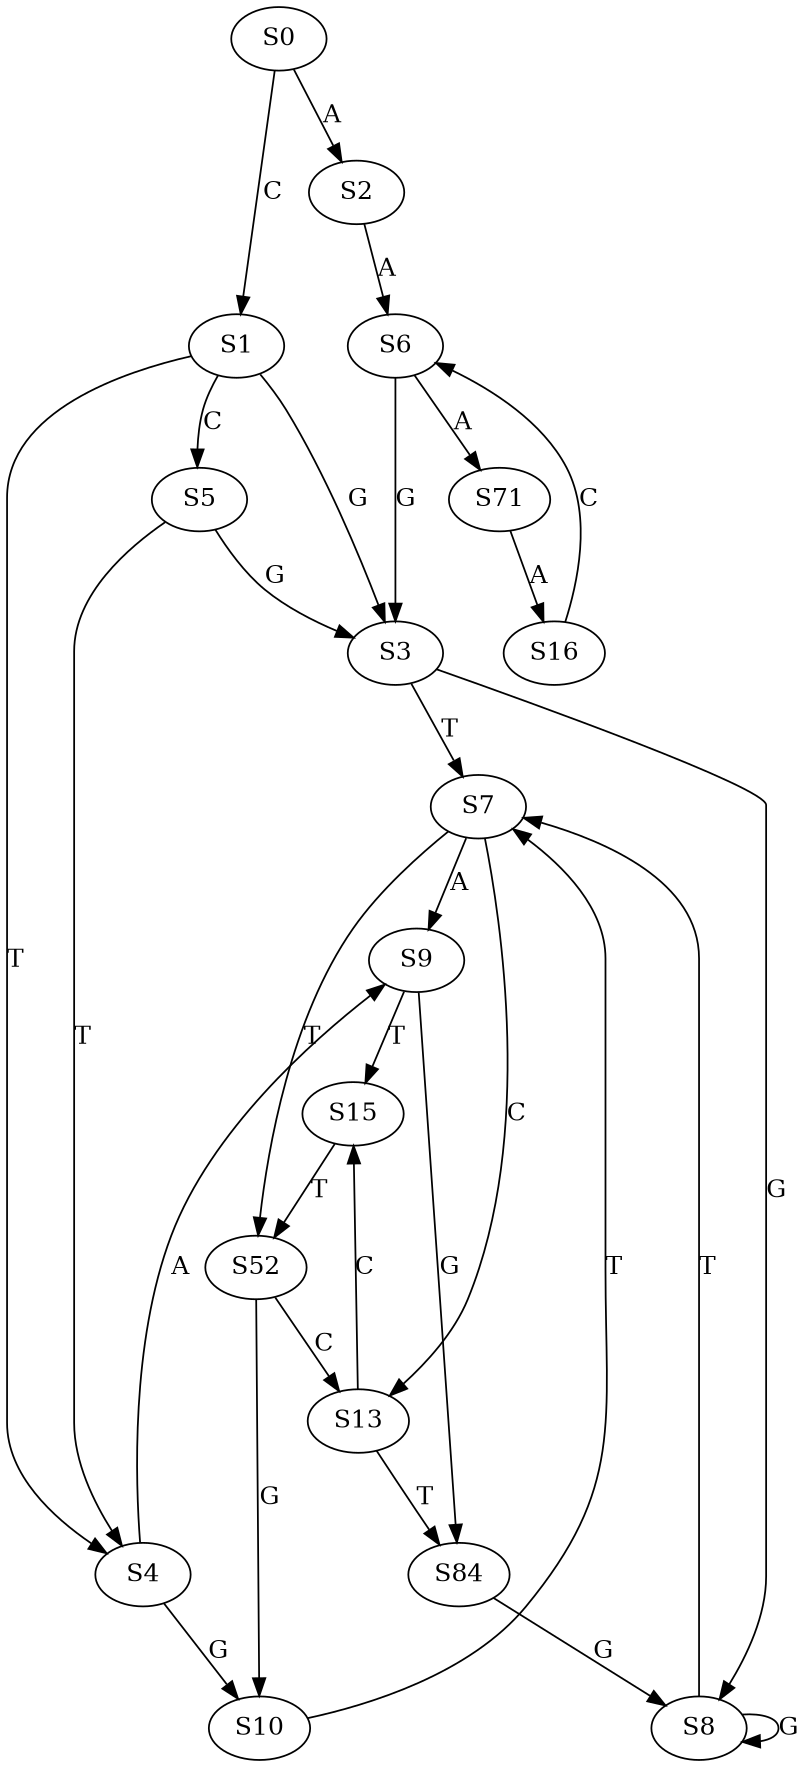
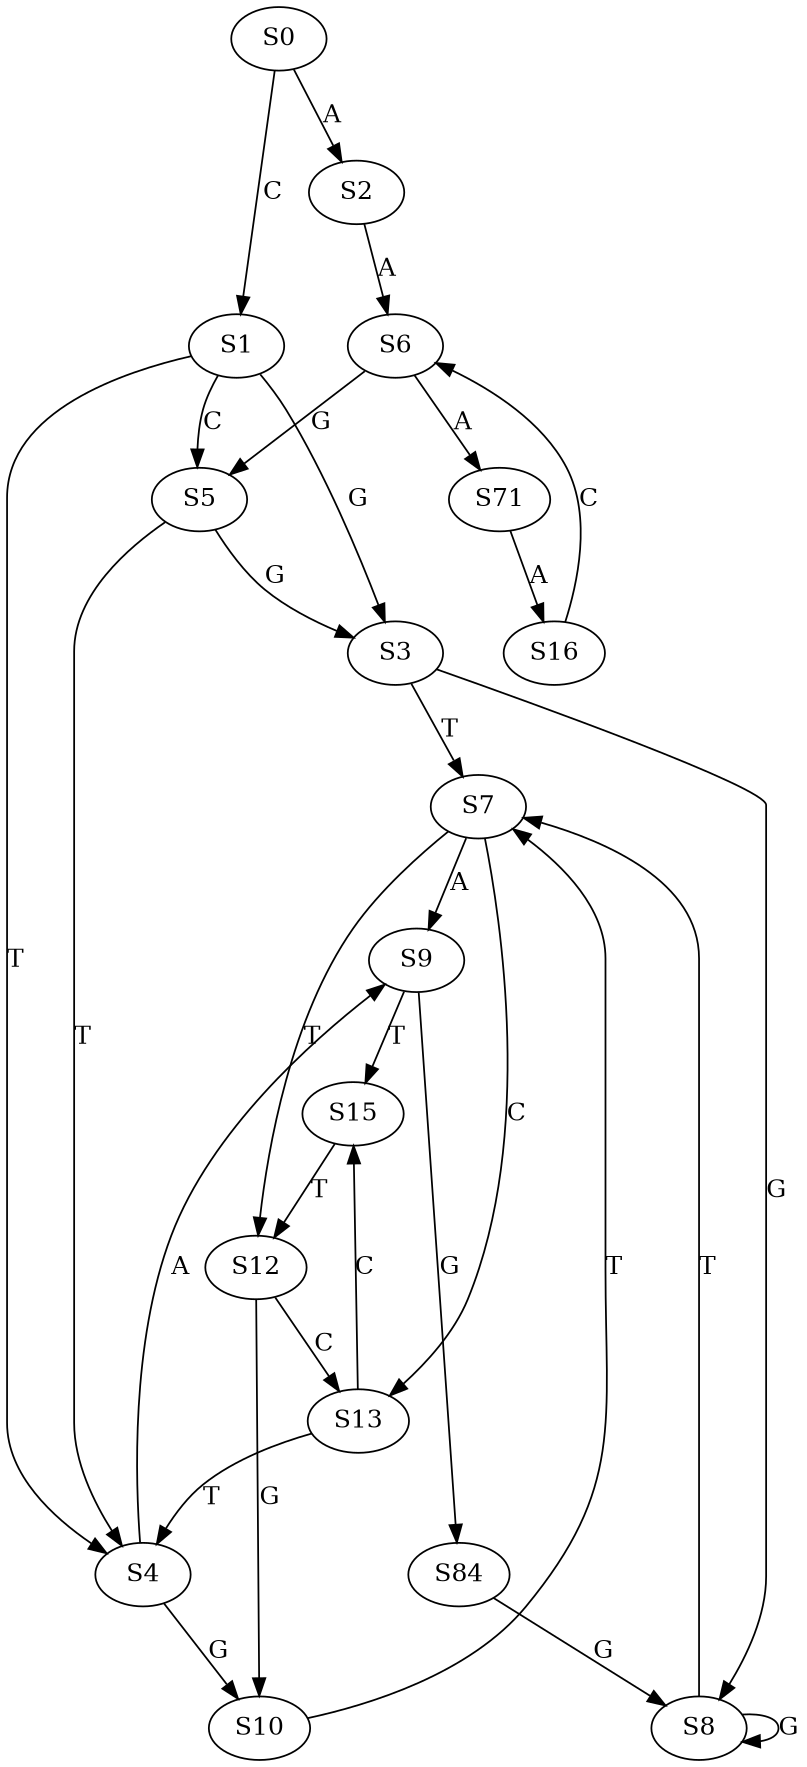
edge "S6" -> "S3": now "S6" -> "S5"
node "S52": label "S52" -> "S12"
edge "S13" -> "S84": now "S13" -> "S4"
